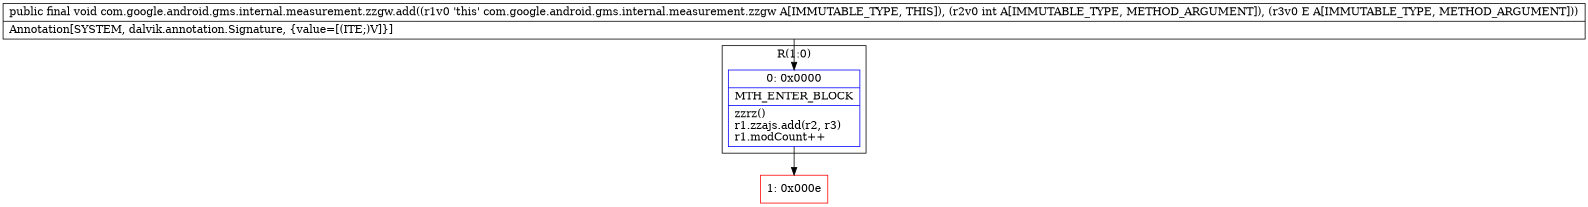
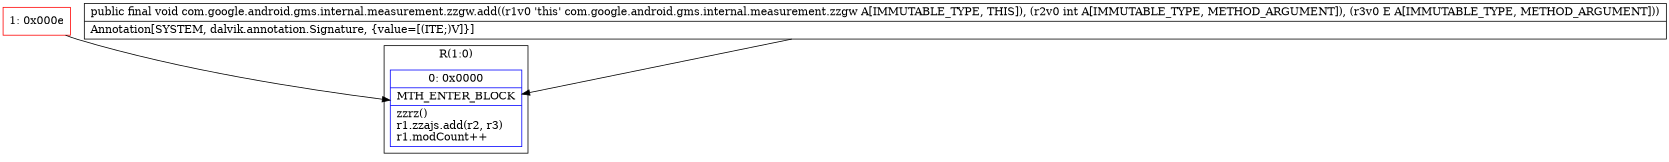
edge "0: 0x0000" -> "1: 0x000e": reversed
